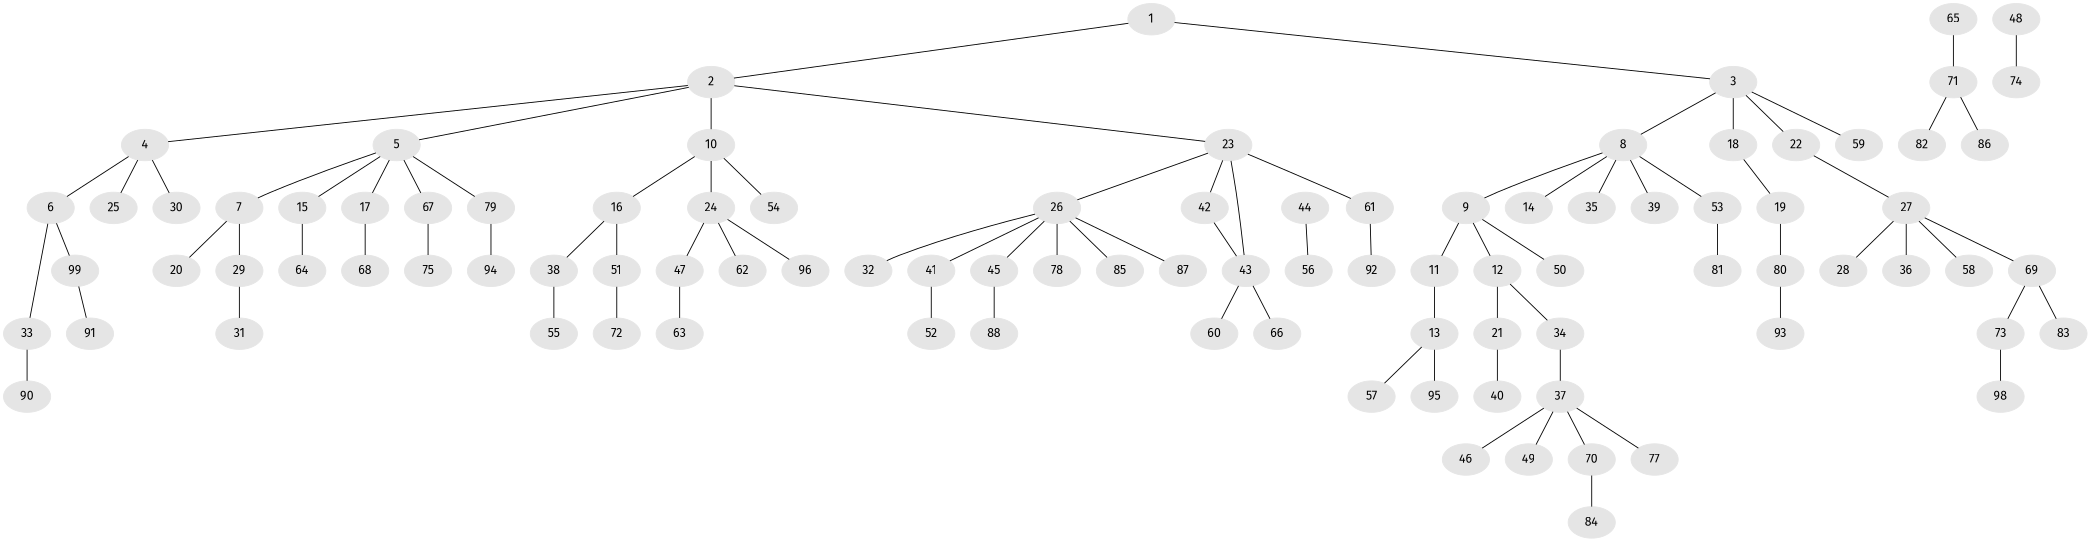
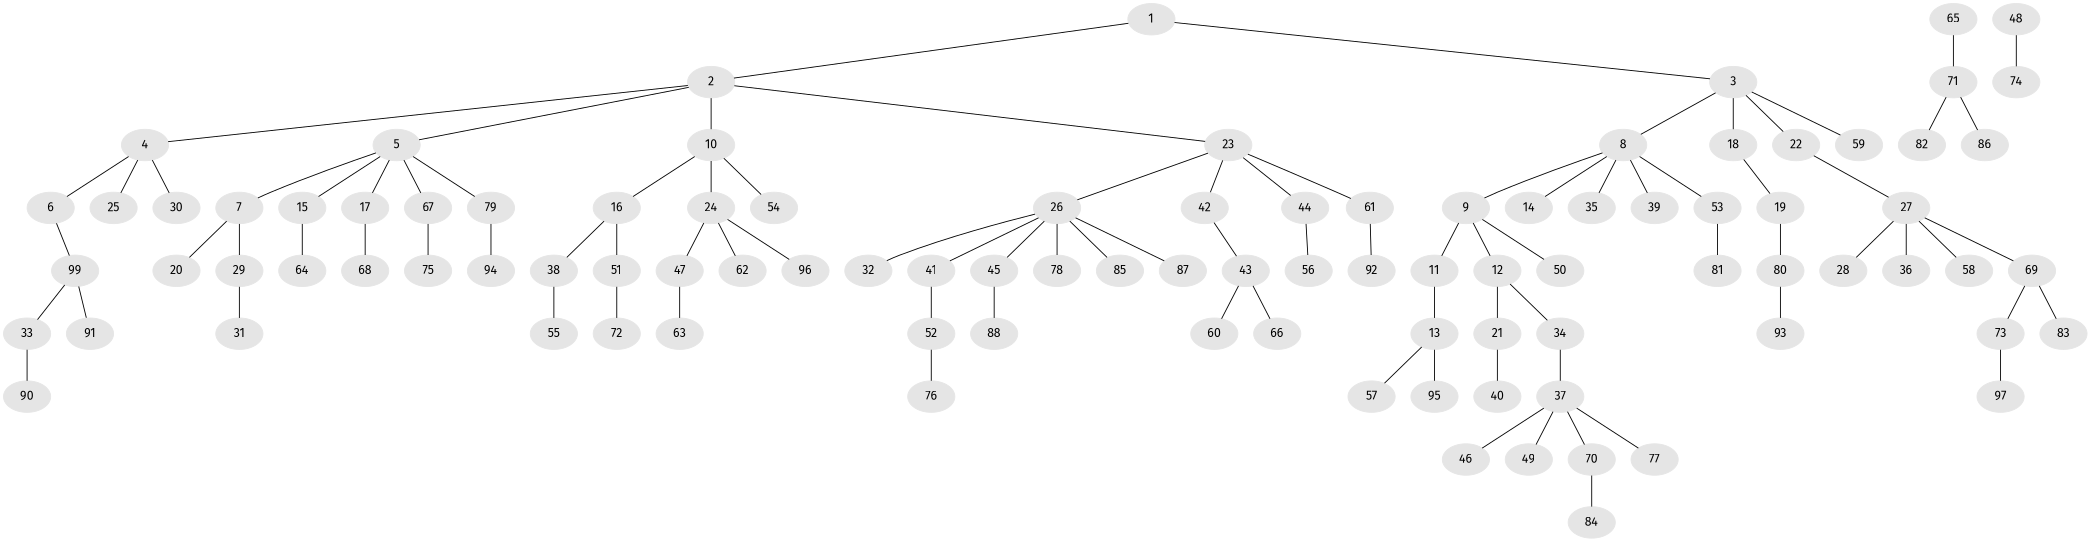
edge "23" -- "43": now "23" -- "44"
edge "6" -- "33": now "99" -- "33"
node "76": added
node "98": label "98" -> "97"
